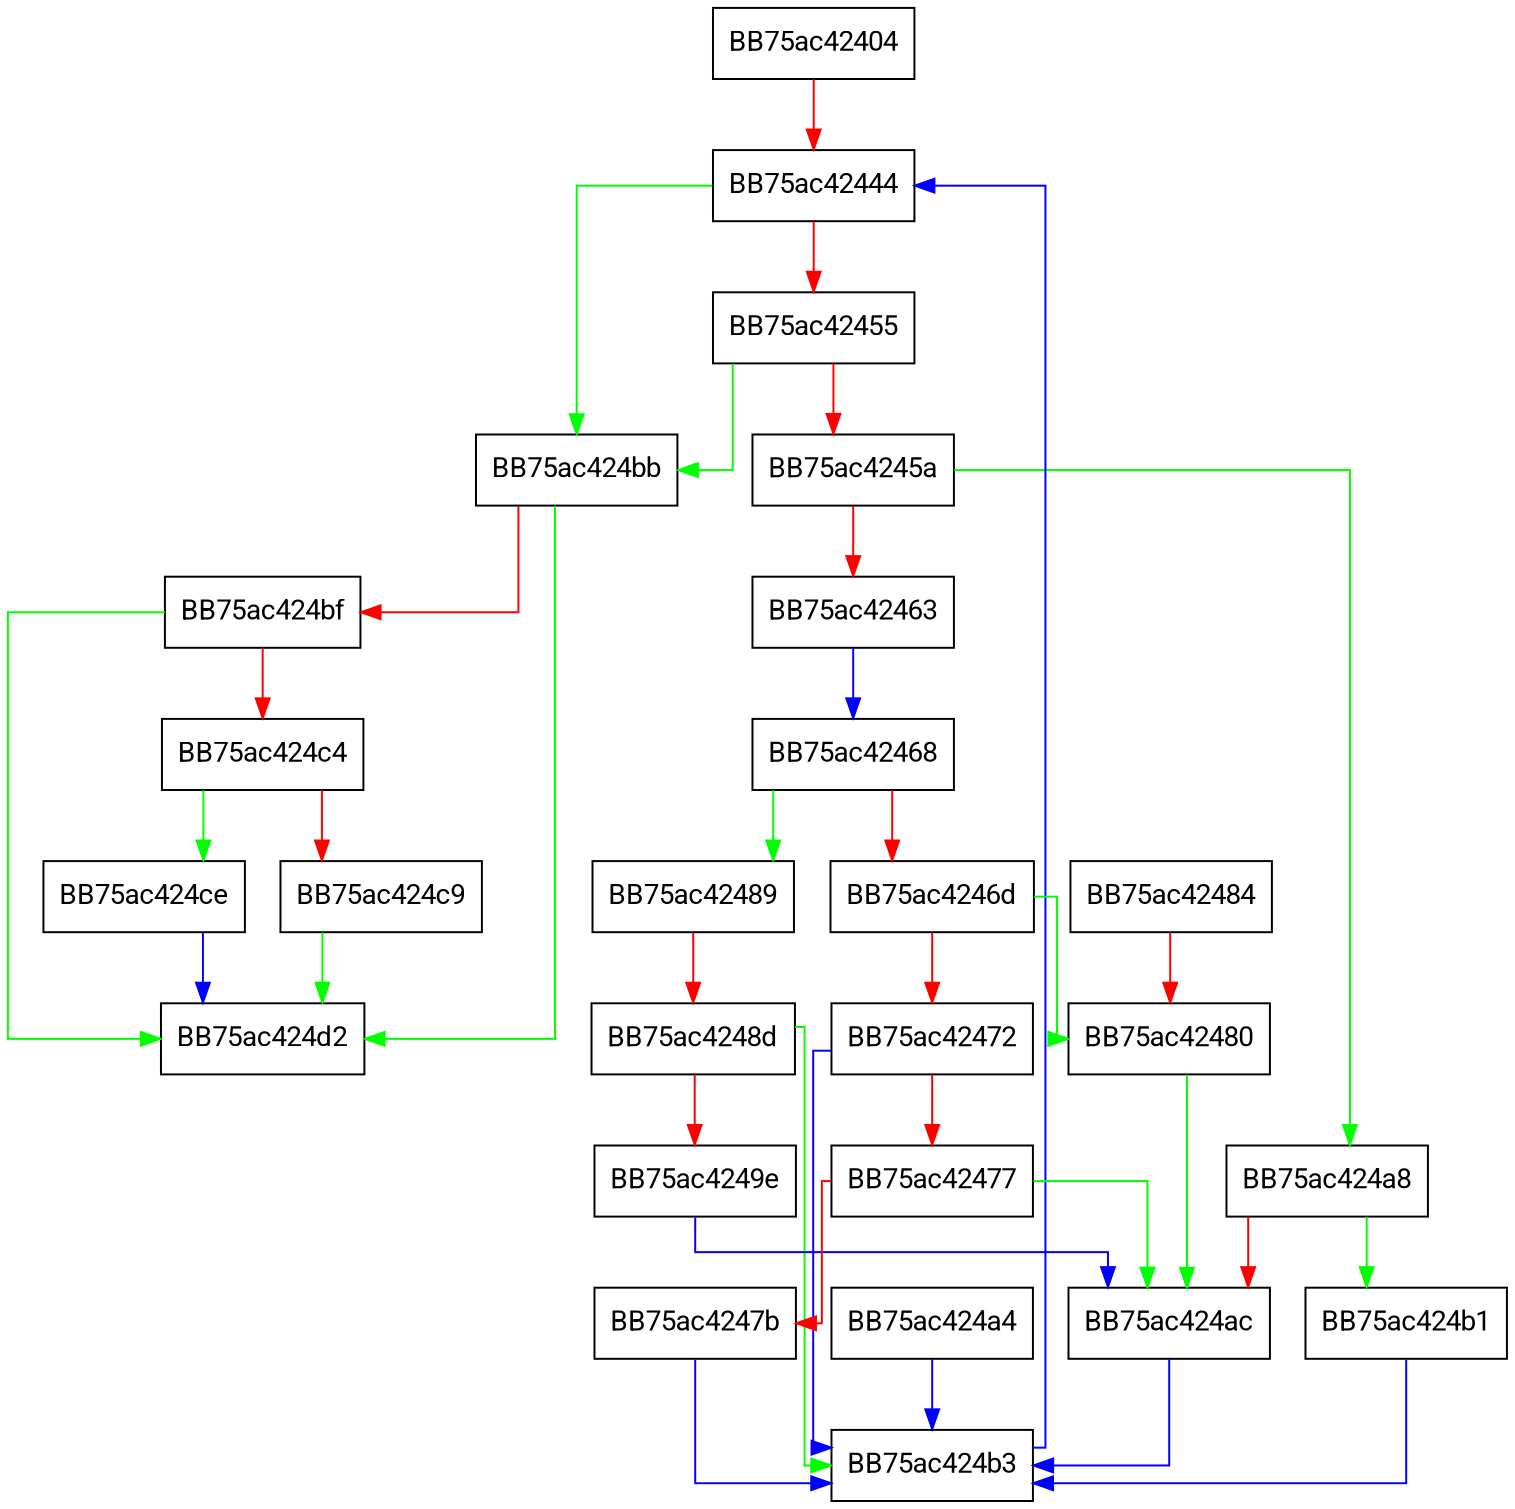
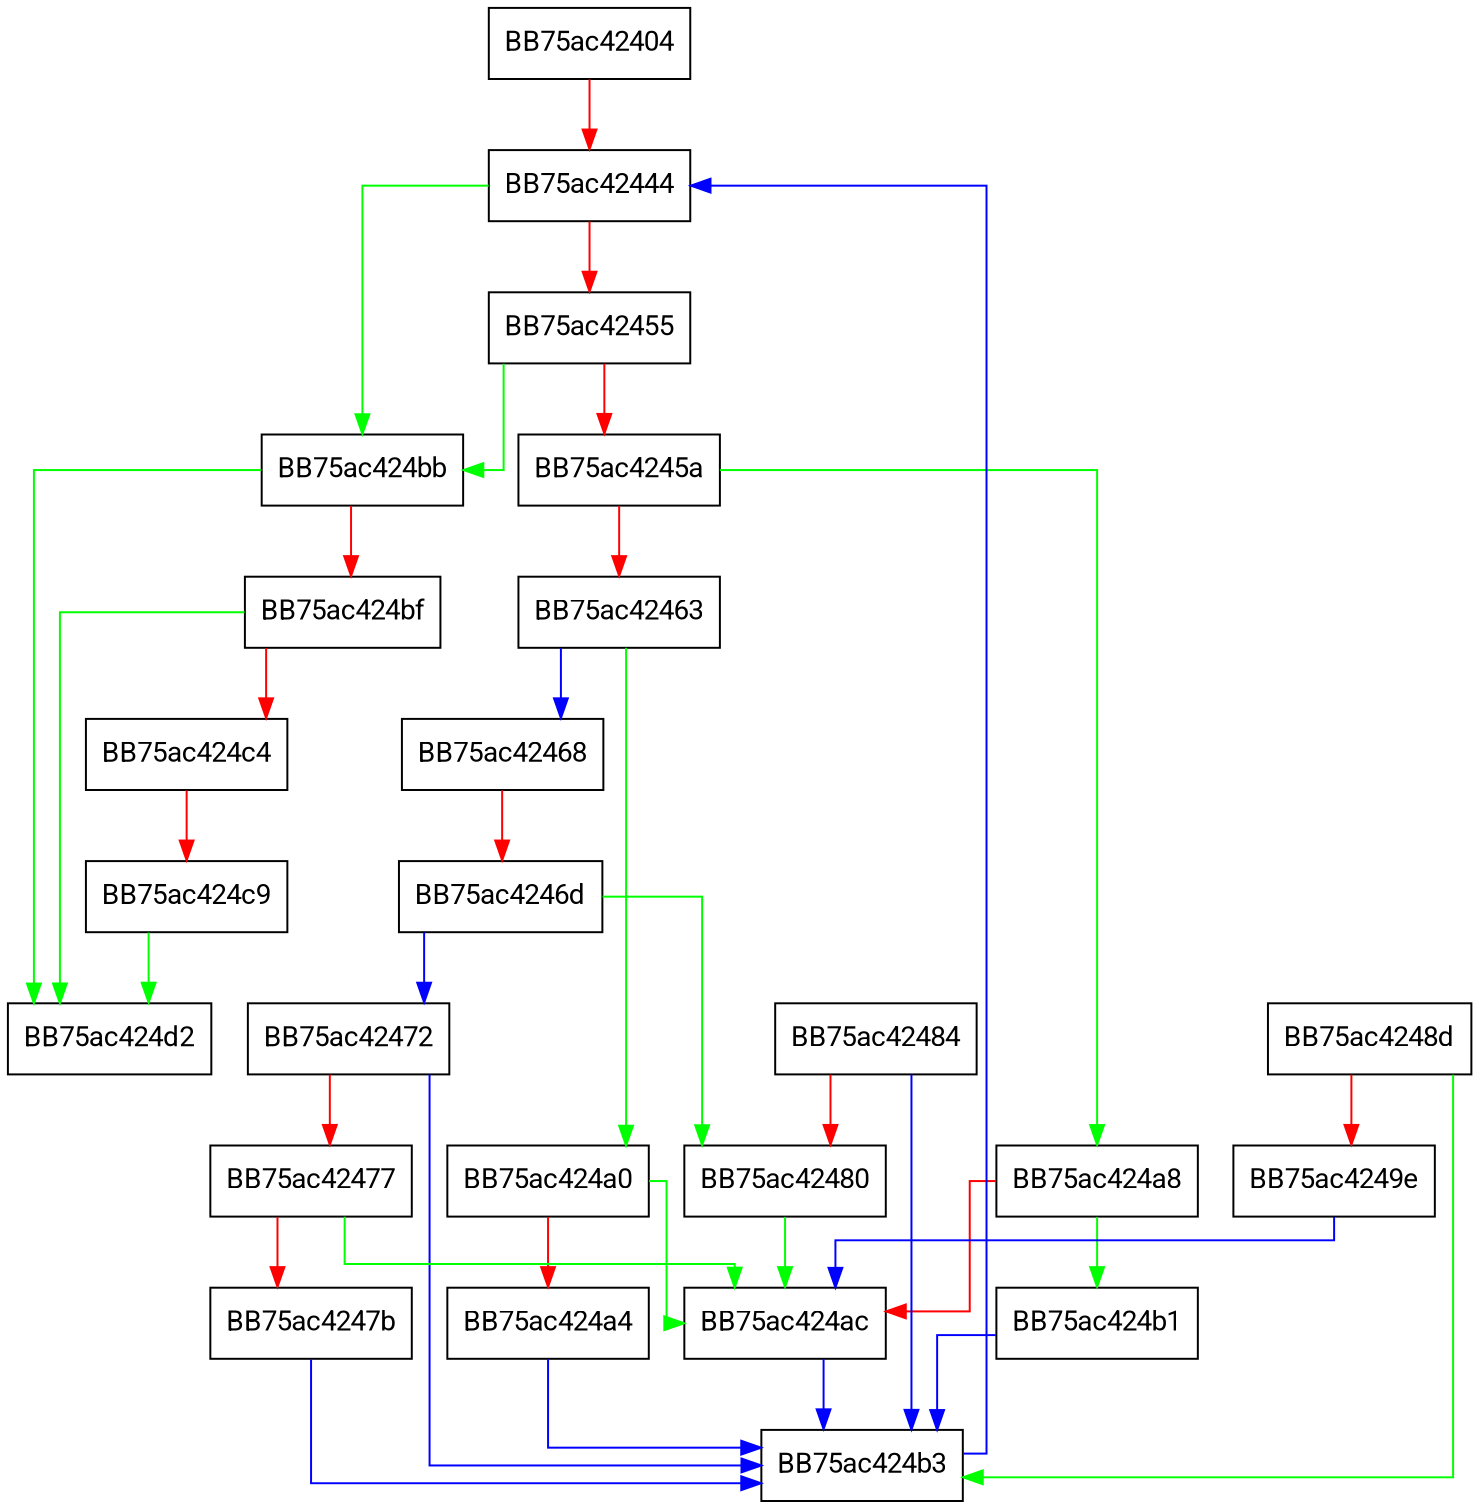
node "BB75ac424ce": removed
node "BB75ac42489": removed
edge "BB75ac4246d" -> "BB75ac42472": color red -> blue
node "BB75ac424a0": added
edge "BB75ac42484" -> "BB75ac424b3": added
